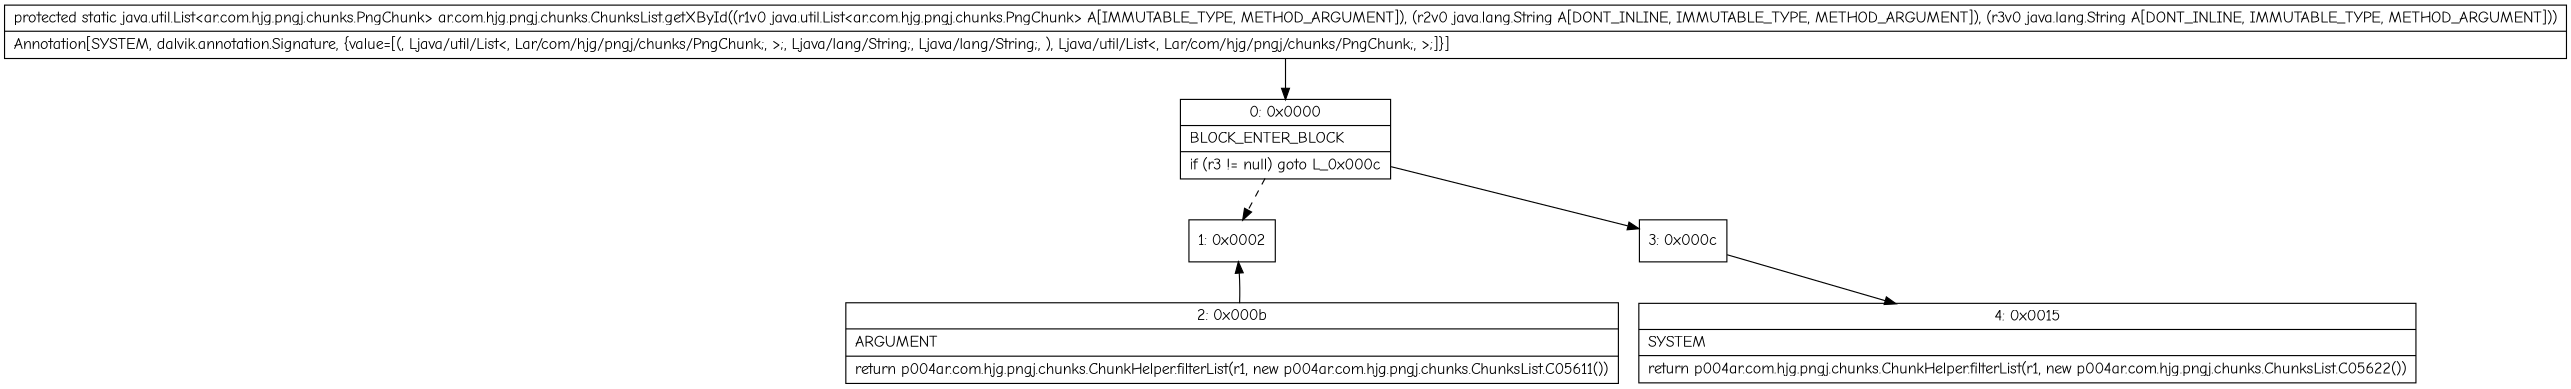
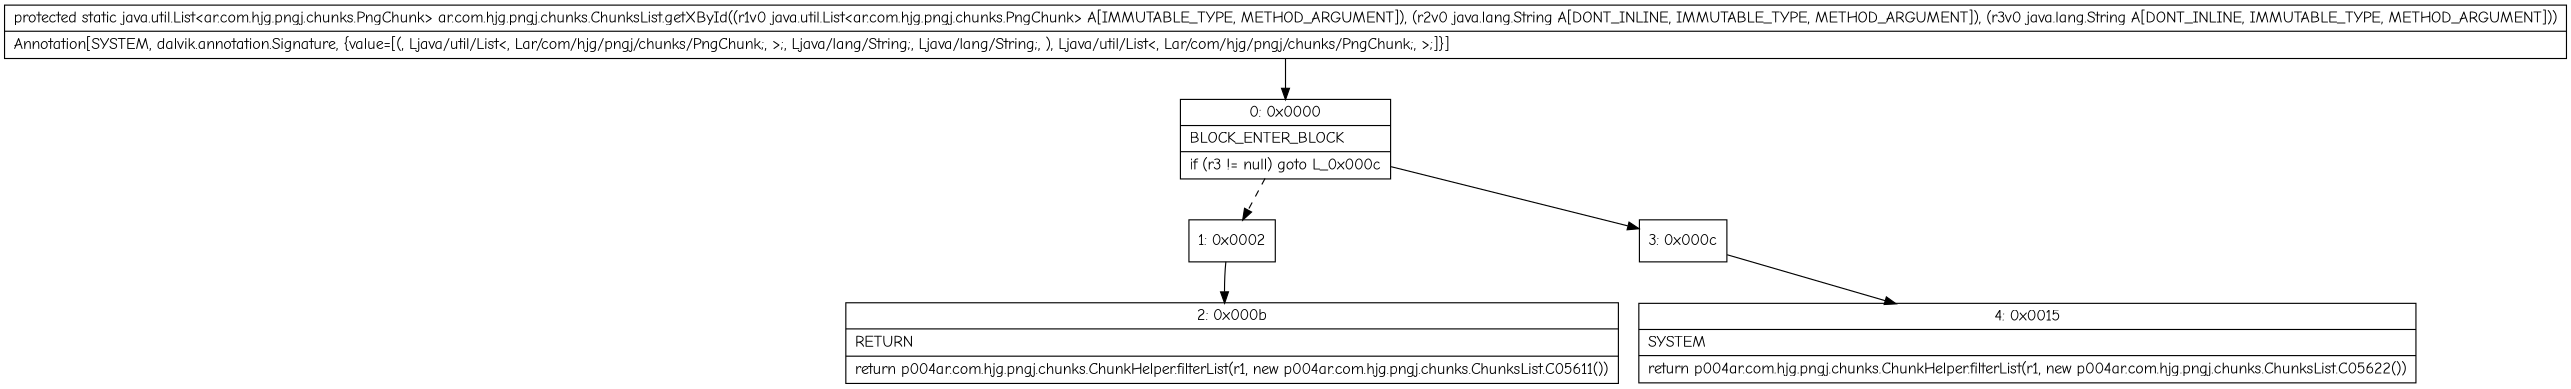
edge "2: 0x000b" -> "1: 0x0002": reversed
node "2: 0x000b": text "ARGUMENT" -> "RETURN"
